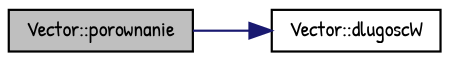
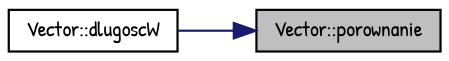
edge "Vector::porownanie" -> "Vector::dlugoscW": reversed
